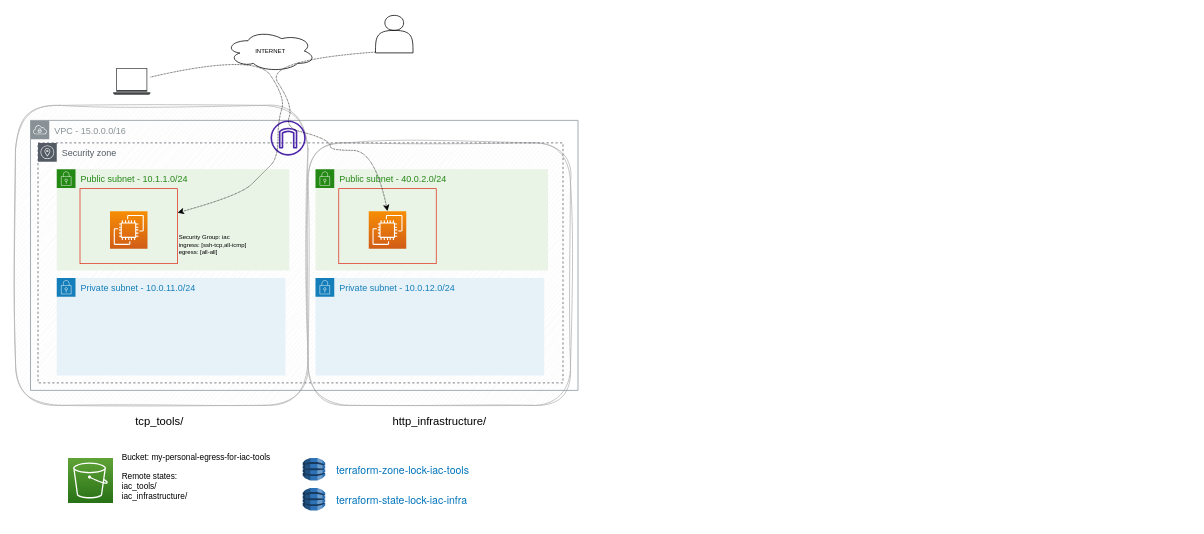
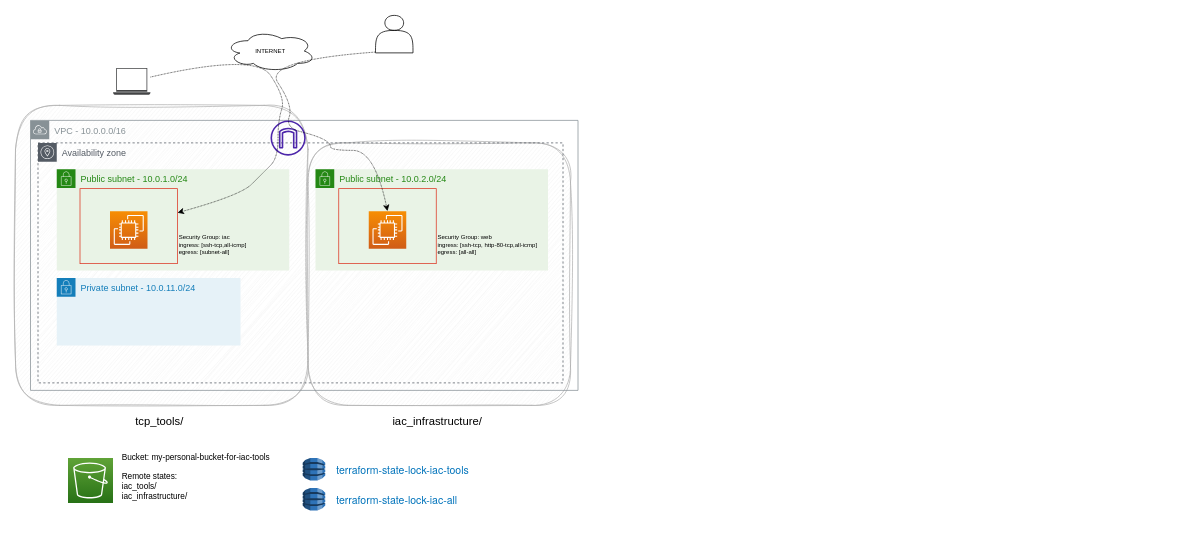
node "VPC - 15.0.0.0/16": label "VPC - 15.0.0.0/16" -> "VPC - 10.0.0.0/16"
node "Security zone": label "Security zone" -> "Availability zone"
node "Public subnet - 10.1.1.0/24": label "Public subnet - 10.1.1.0/24" -> "Public subnet - 10.0.1.0/24"
node "Public subnet - 40.0.2.0/24": label "Public subnet - 40.0.2.0/24" -> "Public subnet - 10.0.2.0/24"
node "Security Group: iacingress: [ssh-tcp,all-icmp]egress: [all-all]": label "Security Group: iacingress: [ssh-tcp,all-icmp]egress: [all-all]" -> "Security Group: iacingress: [ssh-tcp,all-icmp]egress: [subnet-all]"
node "Security Group: webingress: [ssh-tcp, http-80-tcp,all-icmp]egress: [all-all]": added
node "Private subnet - 10.0.11.0/24": size 229x98 -> 184x68
node "Private subnet - 10.0.12.0/24": removed
node "http_infrastructure/": label "http_infrastructure/" -> "iac_infrastructure/"
node "terraform-zone-lock-iac-tools": label "terraform-zone-lock-iac-tools" -> "terraform-state-lock-iac-tools"
node "Bucket: my-personal-egress-for-iac-tools Remote states: iac_tools/ iac_infrastructure/": label "Bucket: my-personal-egress-for-iac-tools Remote states: iac_tools/ iac_infrastructure/" -> "Bucket: my-personal-bucket-for-iac-tools Remote states: iac_tools/ iac_infrastructure/"
node "terraform-state-lock-iac-infra": label "terraform-state-lock-iac-infra" -> "terraform-state-lock-iac-all"
